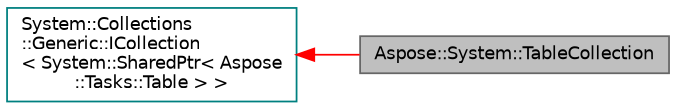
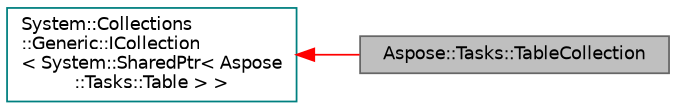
node "Aspose::System::TableCollection": label "Aspose::System::TableCollection" -> "Aspose::Tasks::TableCollection"
